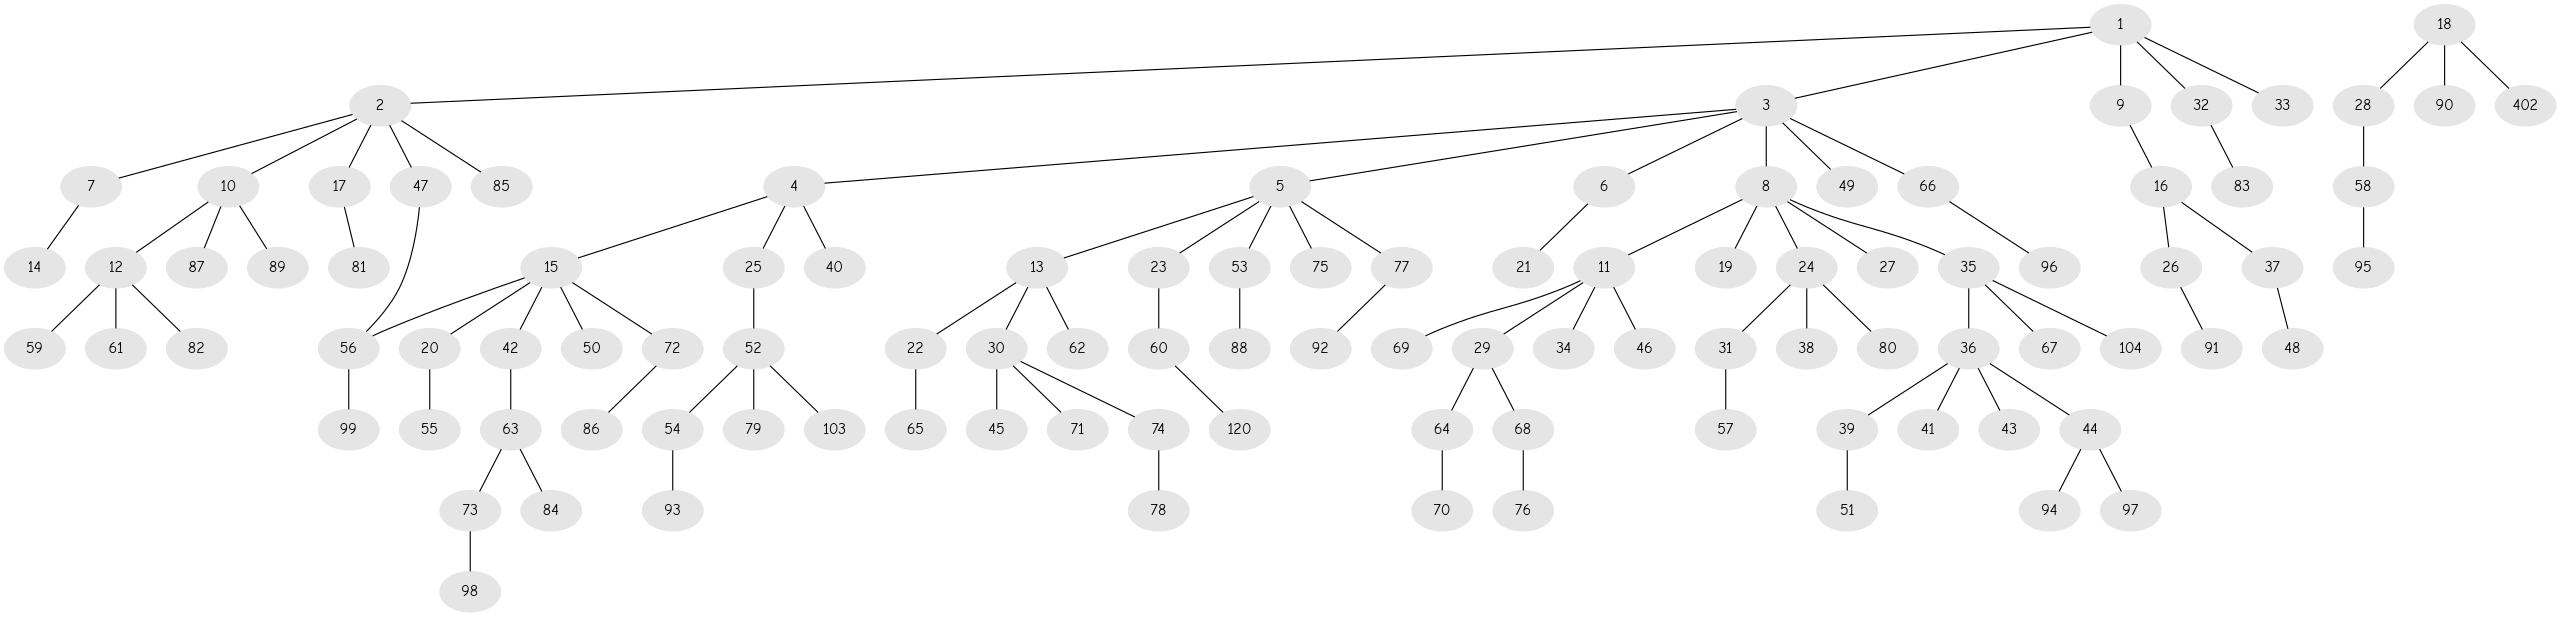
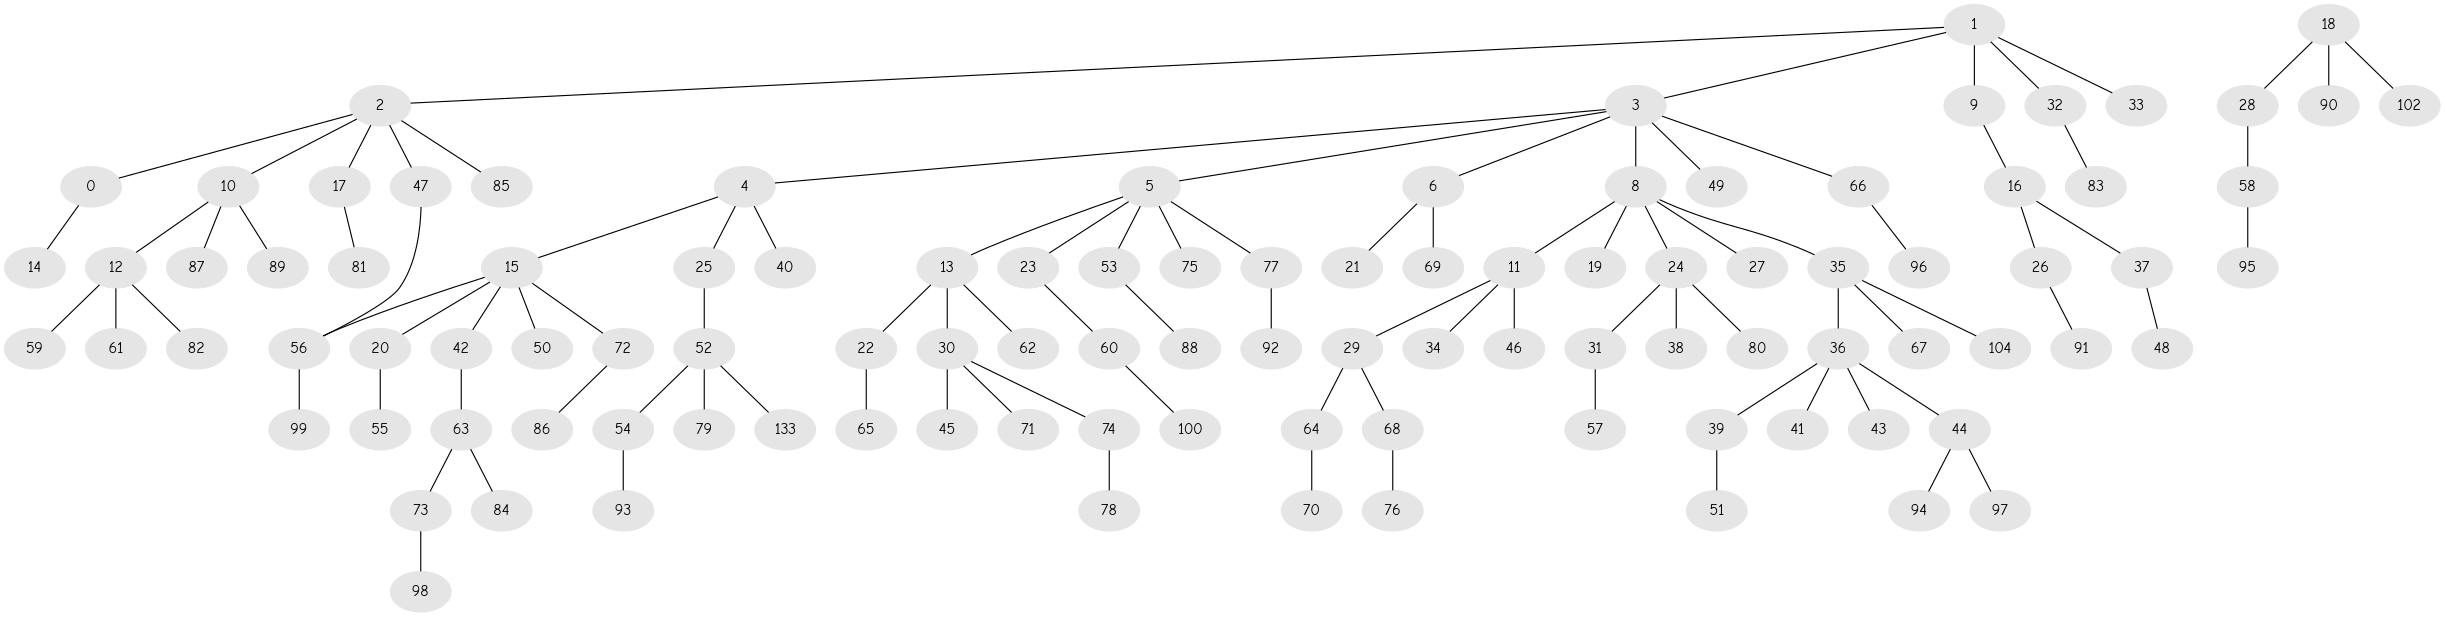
node "402": label "402" -> "102"
node "7": label "7" -> "0"
edge "11" -- "69": now "6" -- "69"
node "103": label "103" -> "133"
node "120": label "120" -> "100"
